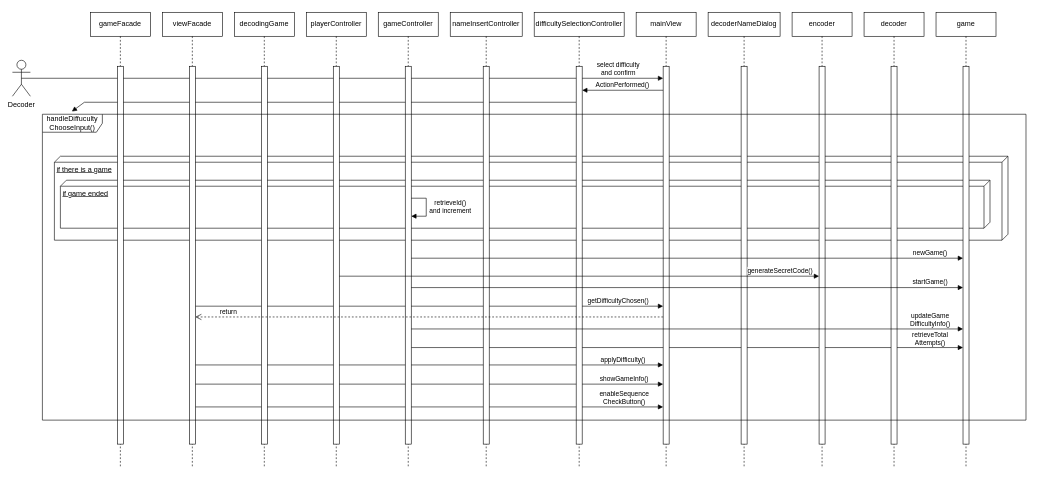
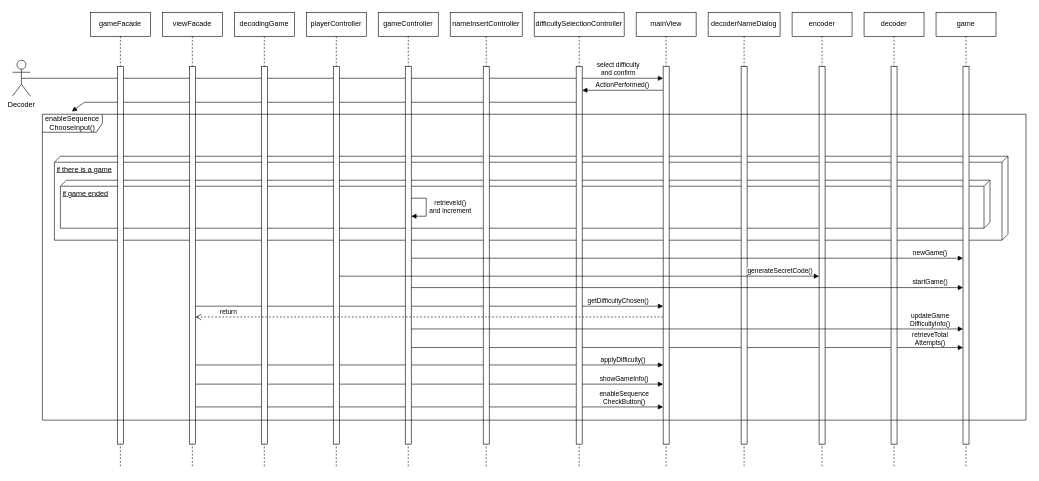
node "handleDiffuculty ChooseInput()": label "handleDiffuculty ChooseInput()" -> "enableSequence ChooseInput()"
